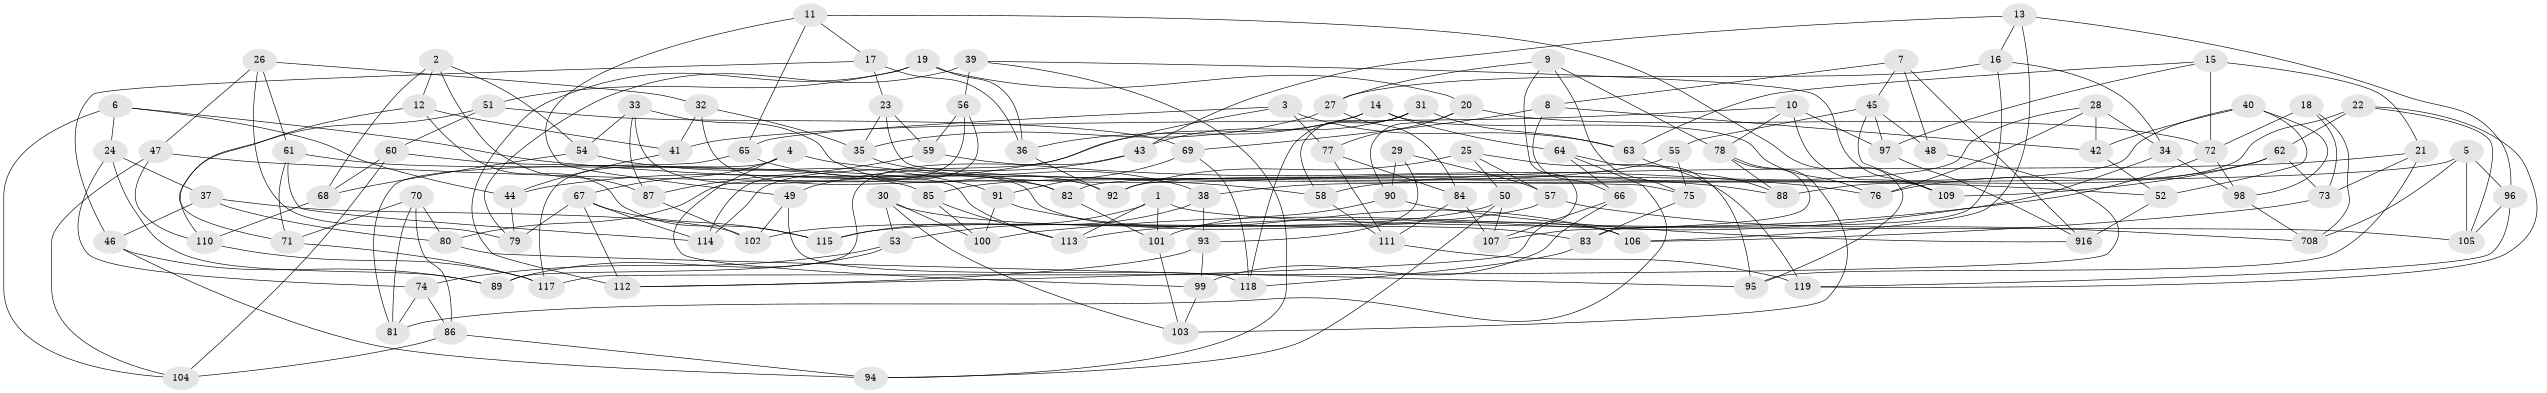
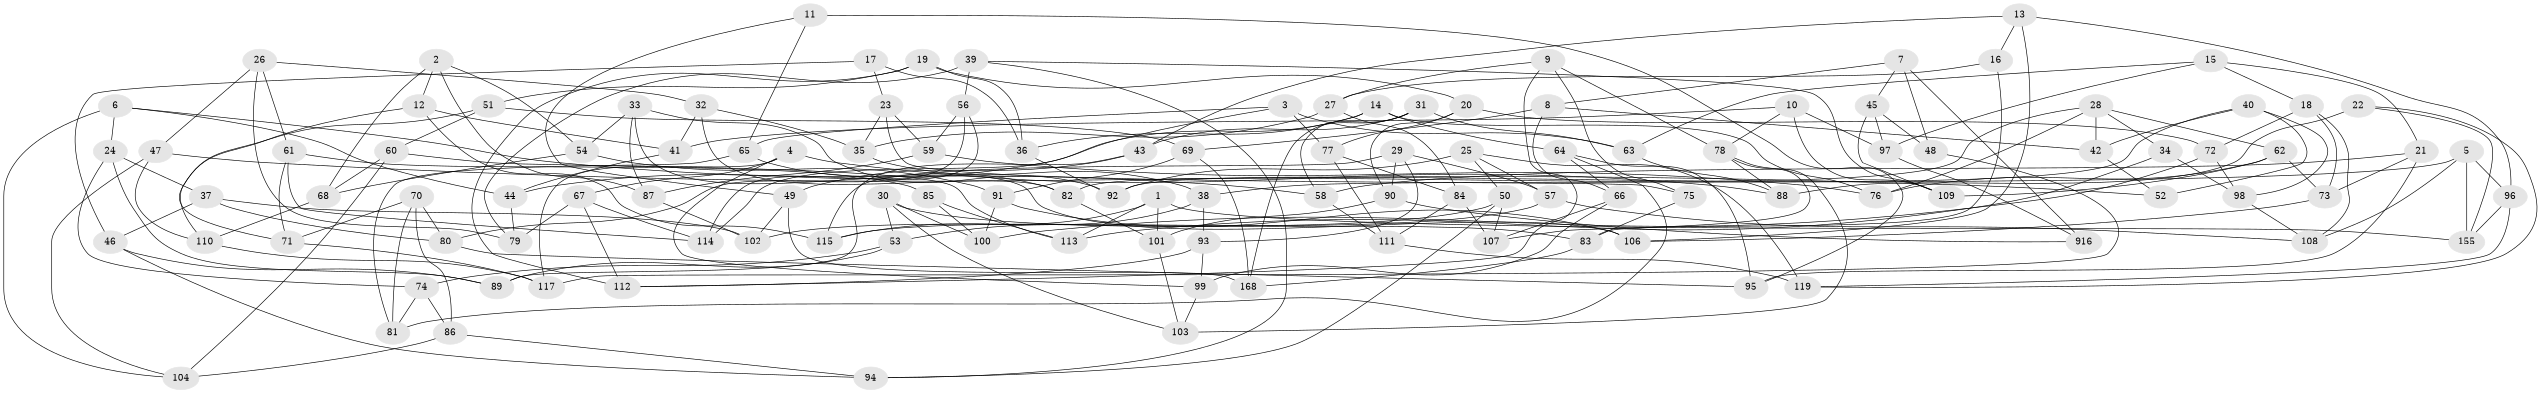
edge "11" -- "17": removed
edge "16" -- "34": removed
edge "15" -- "72": now "15" -- "18"
edge "22" -- "62": now "28" -- "62"
node "55": removed
edge "52" -- "916": removed
edge "67" -- "115": now "29" -- "115"
node "708": label "708" -> "108"
node "105": label "105" -> "155"
node "118": label "118" -> "168"
